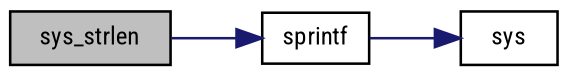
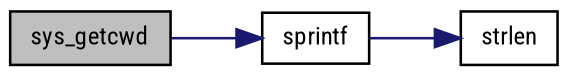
node "sys_strlen": label "sys_strlen" -> "sys_getcwd"
node "sys": label "sys" -> "strlen"
